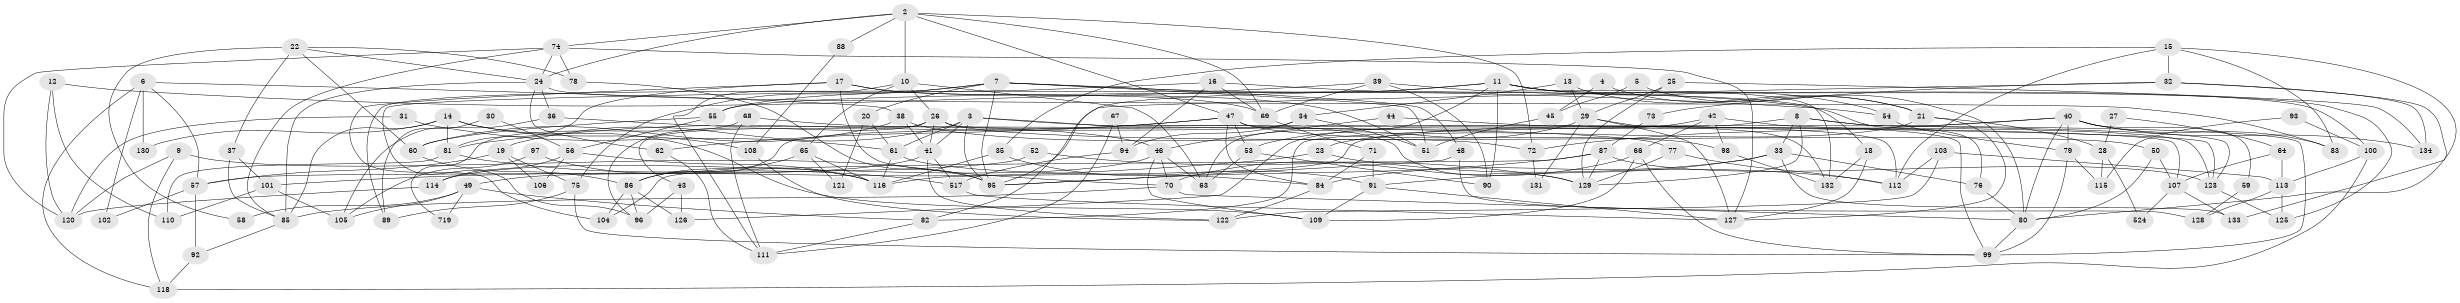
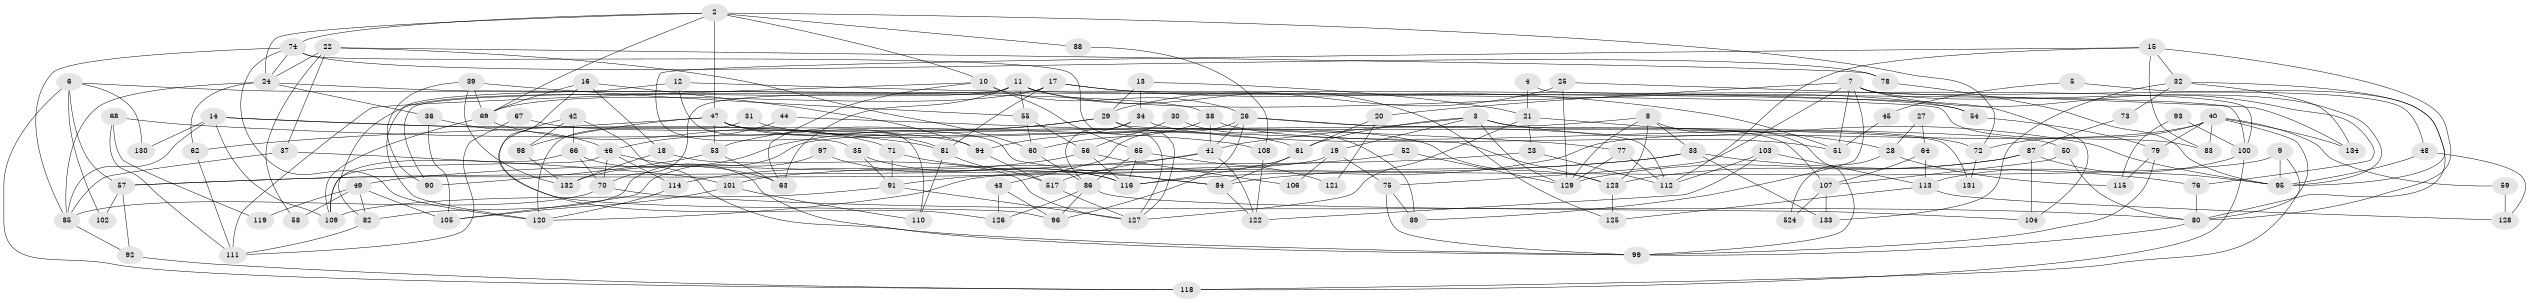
edge "4" -- "45": now "4" -- "100"
edge "69" -- "109": added
node "719": label "719" -> "119"
